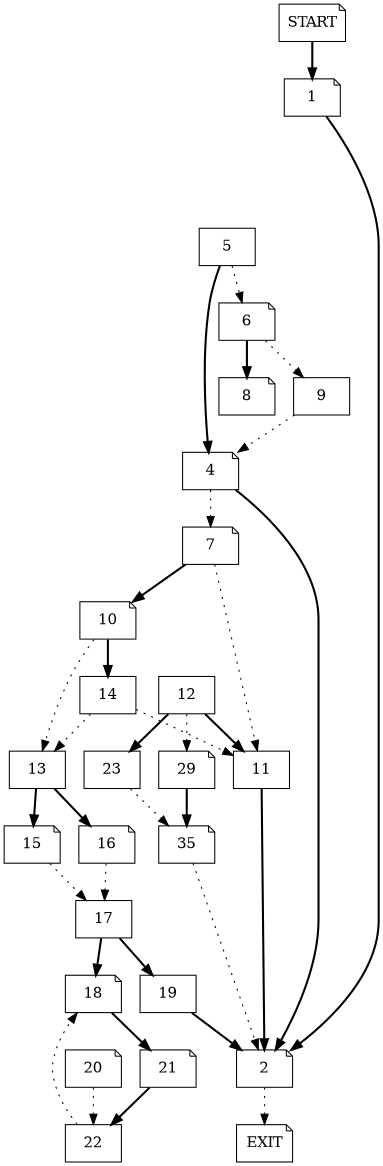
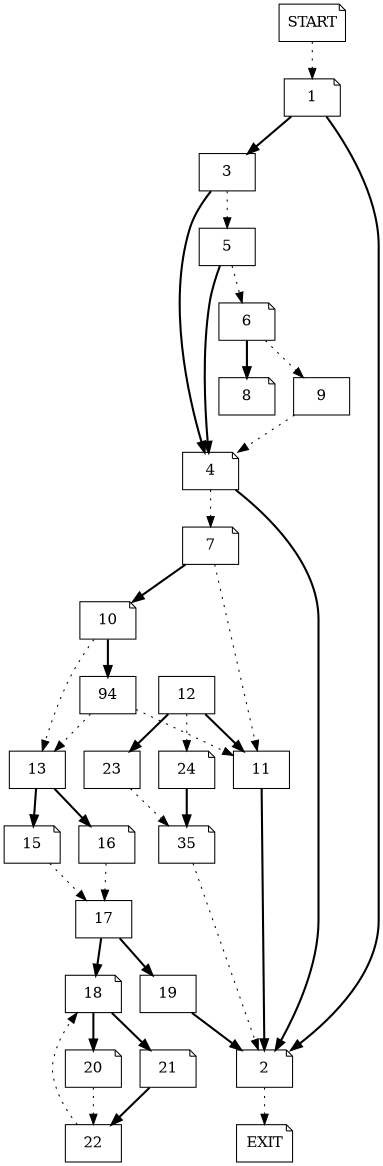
edge "START" -> "1": style bold -> dotted
node "3": added
node "14": label "14" -> "94"
node "29": label "29" -> "24"
edge "18" -> "20": added
